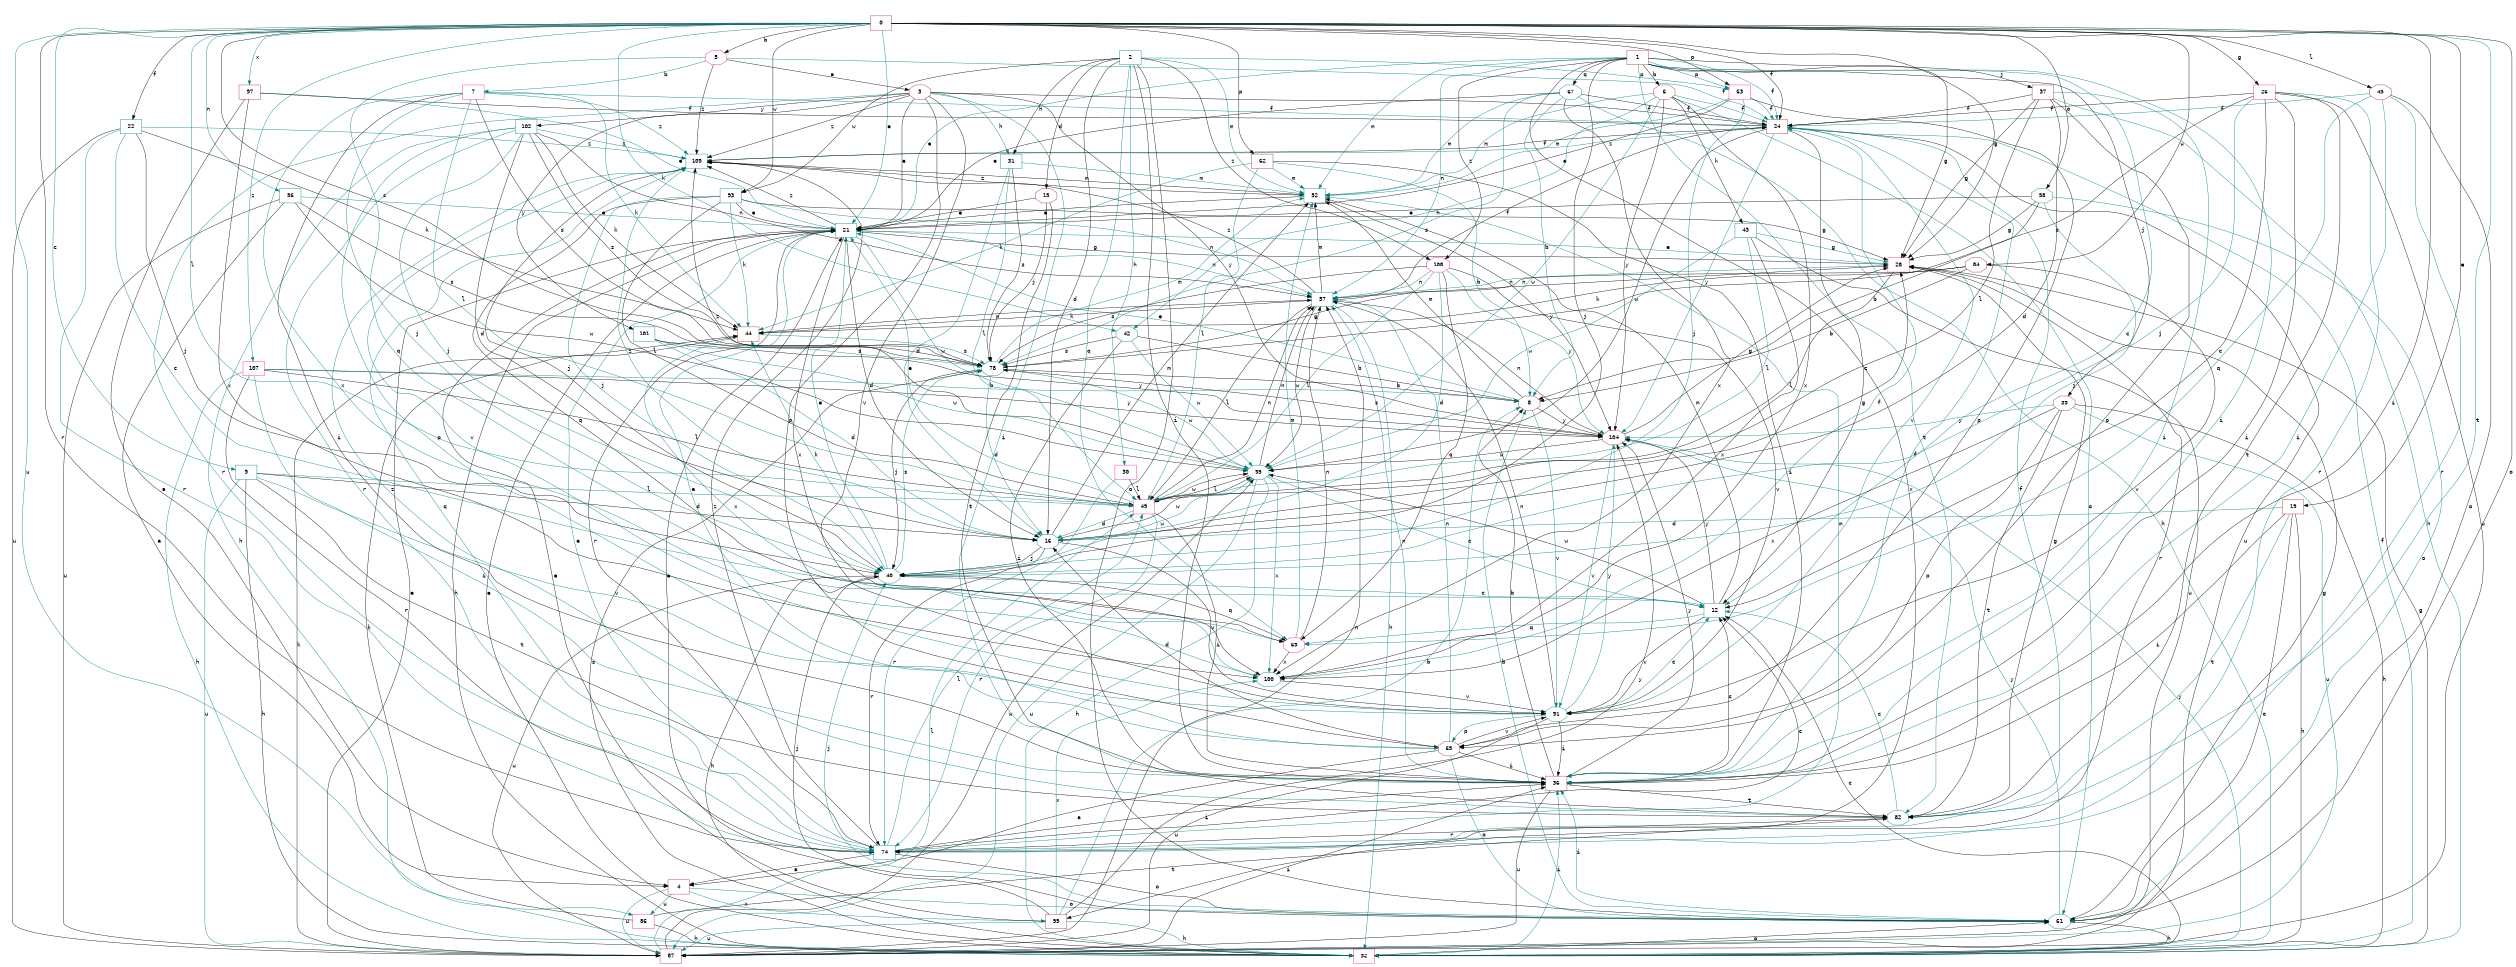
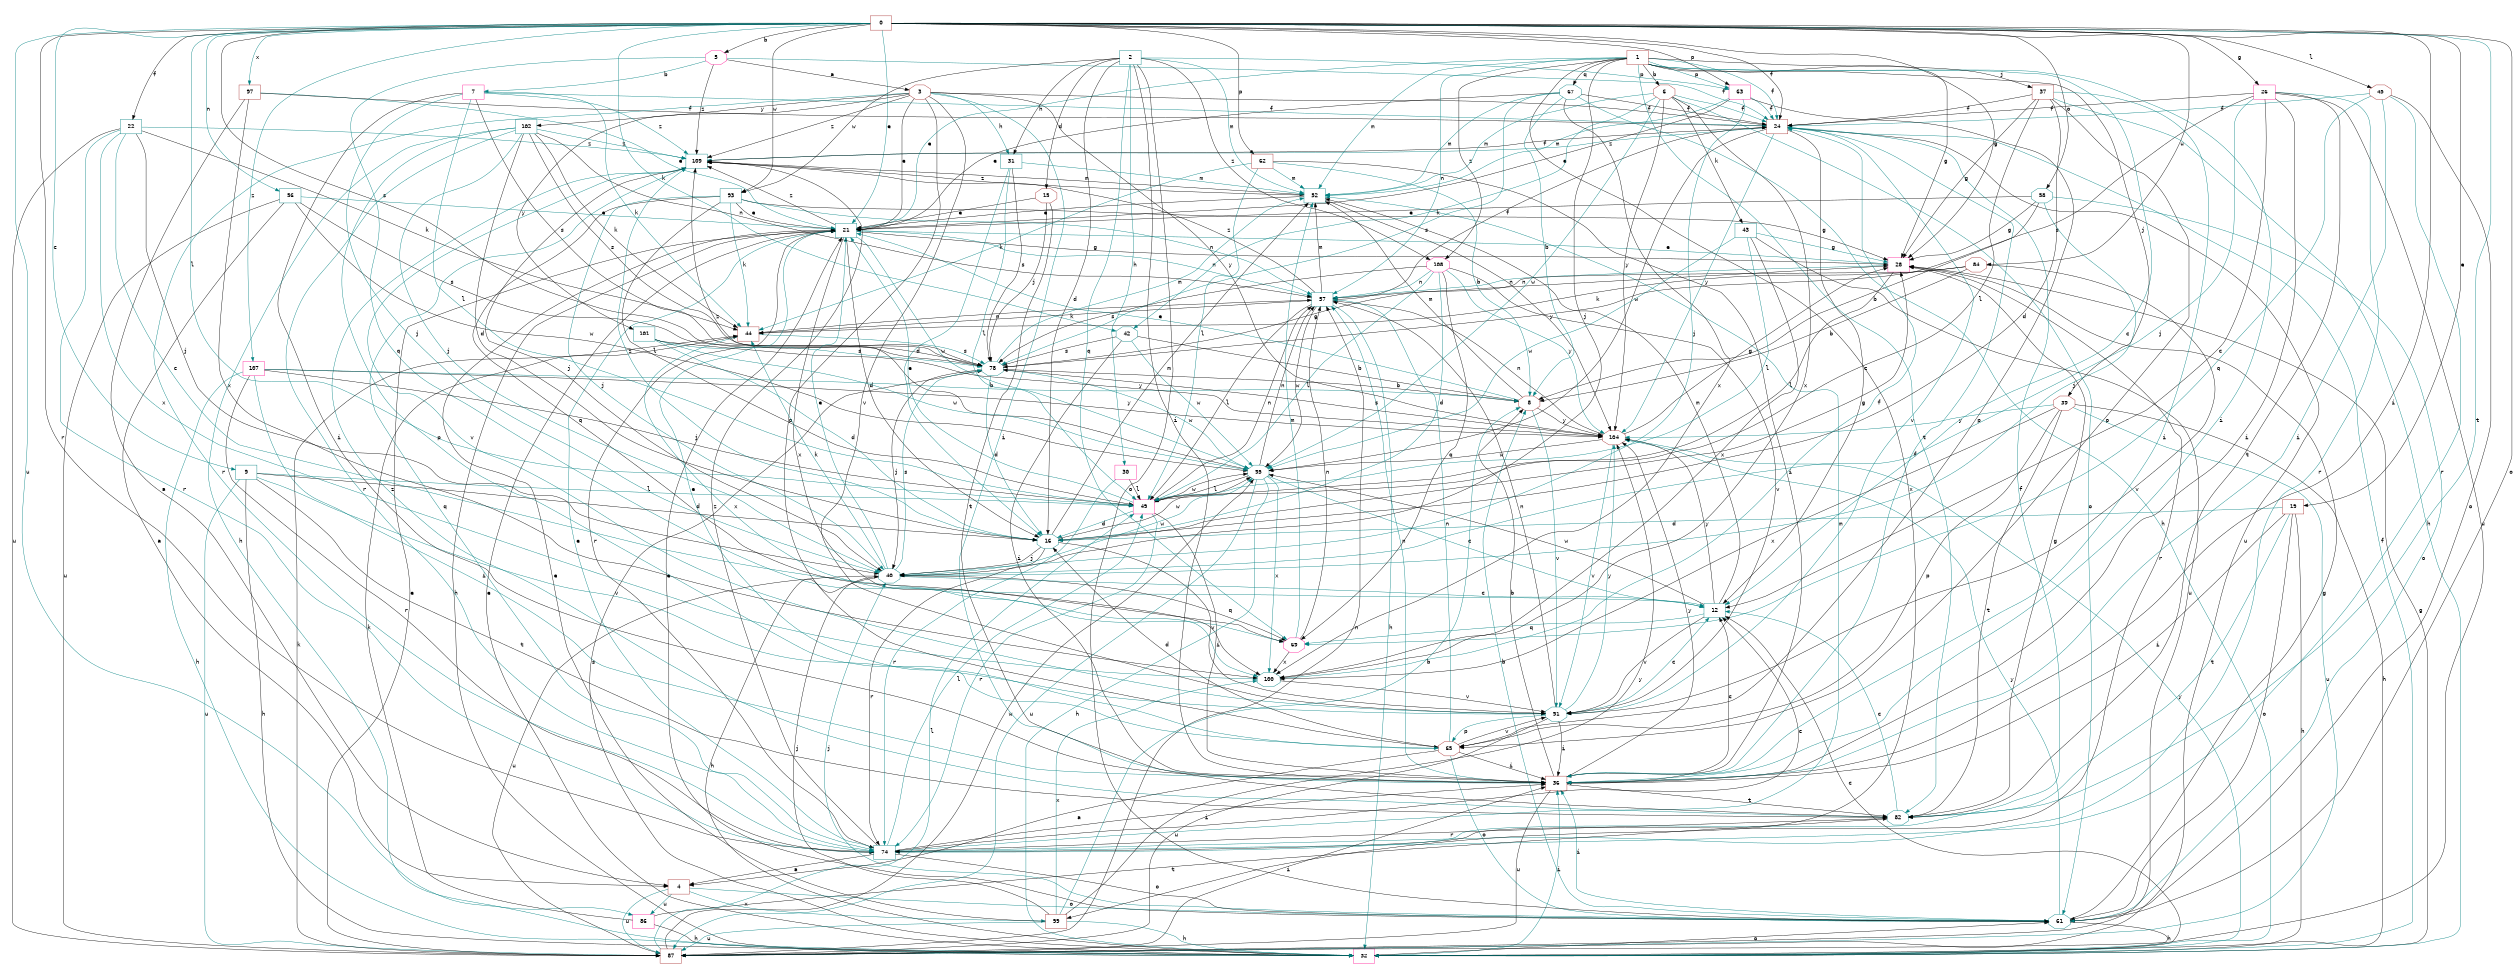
edge "6" -> "42": label "h" -> "k"
edge "107" -> "49": label "l" -> "j"
edge "7" -> "100": now "22" -> "100"
